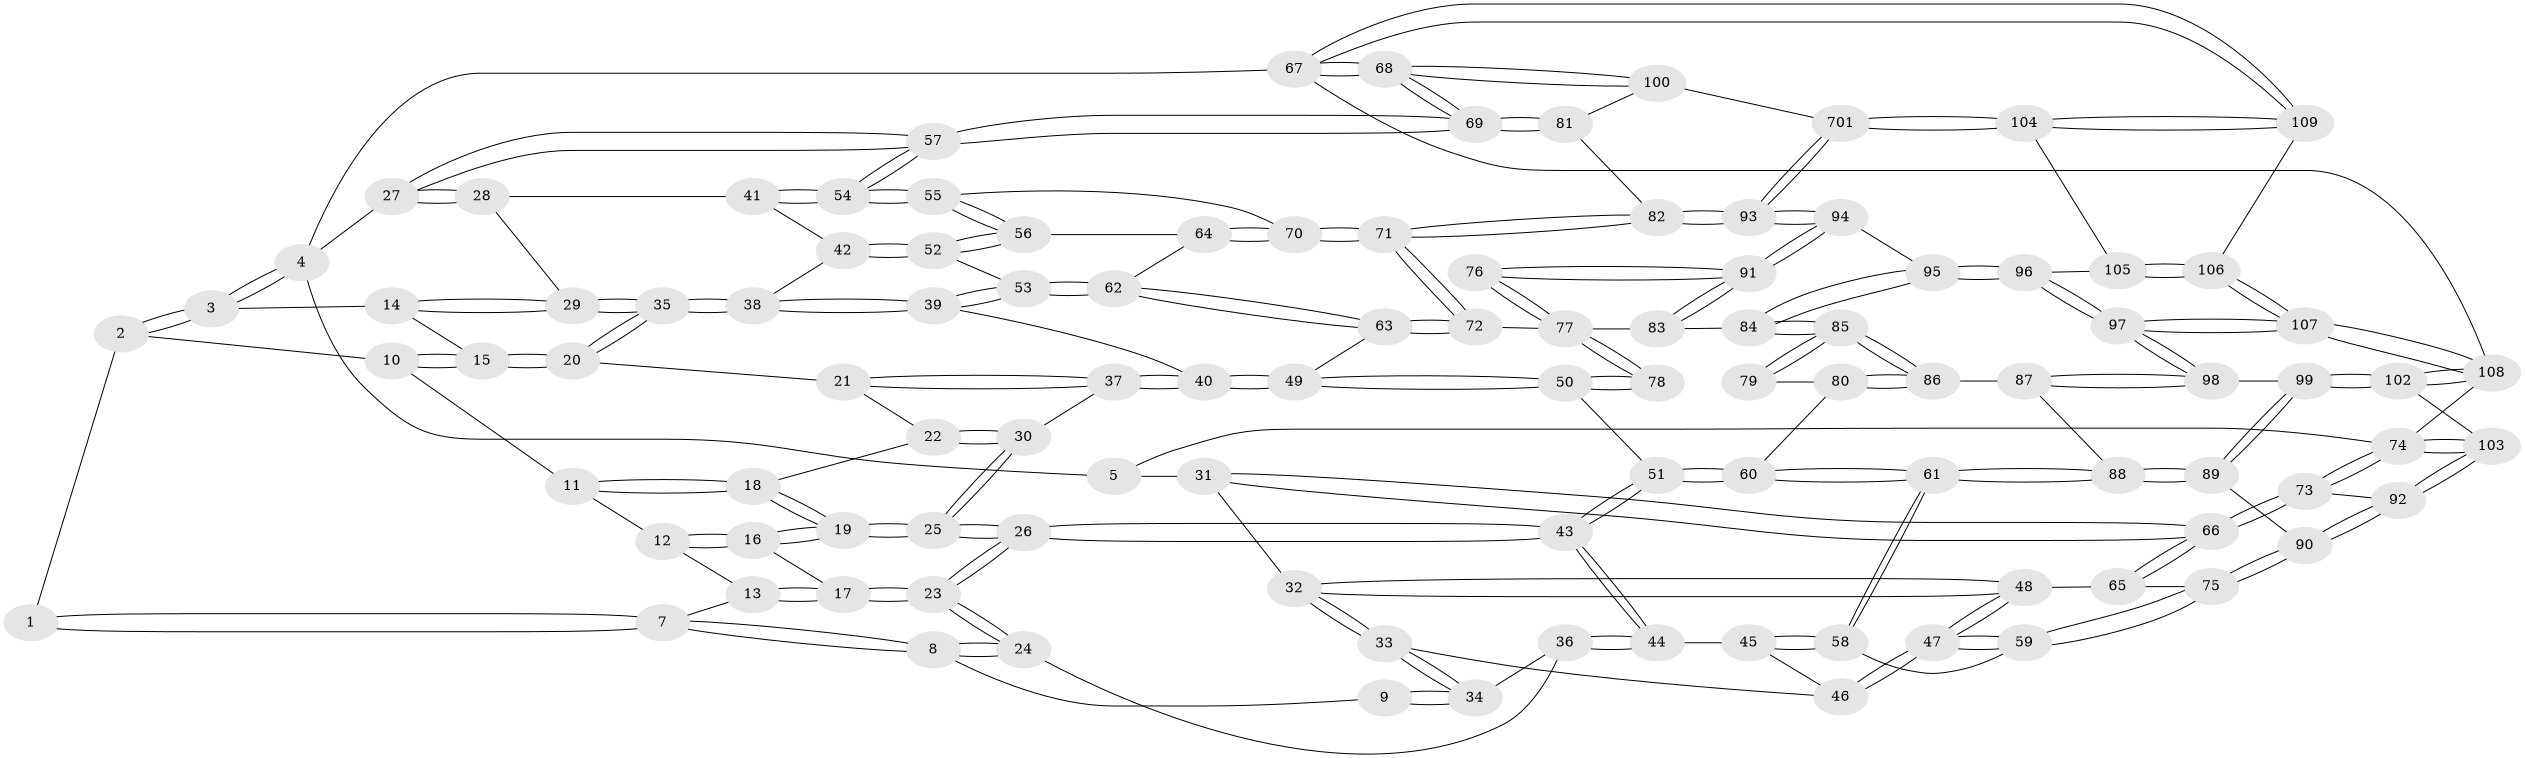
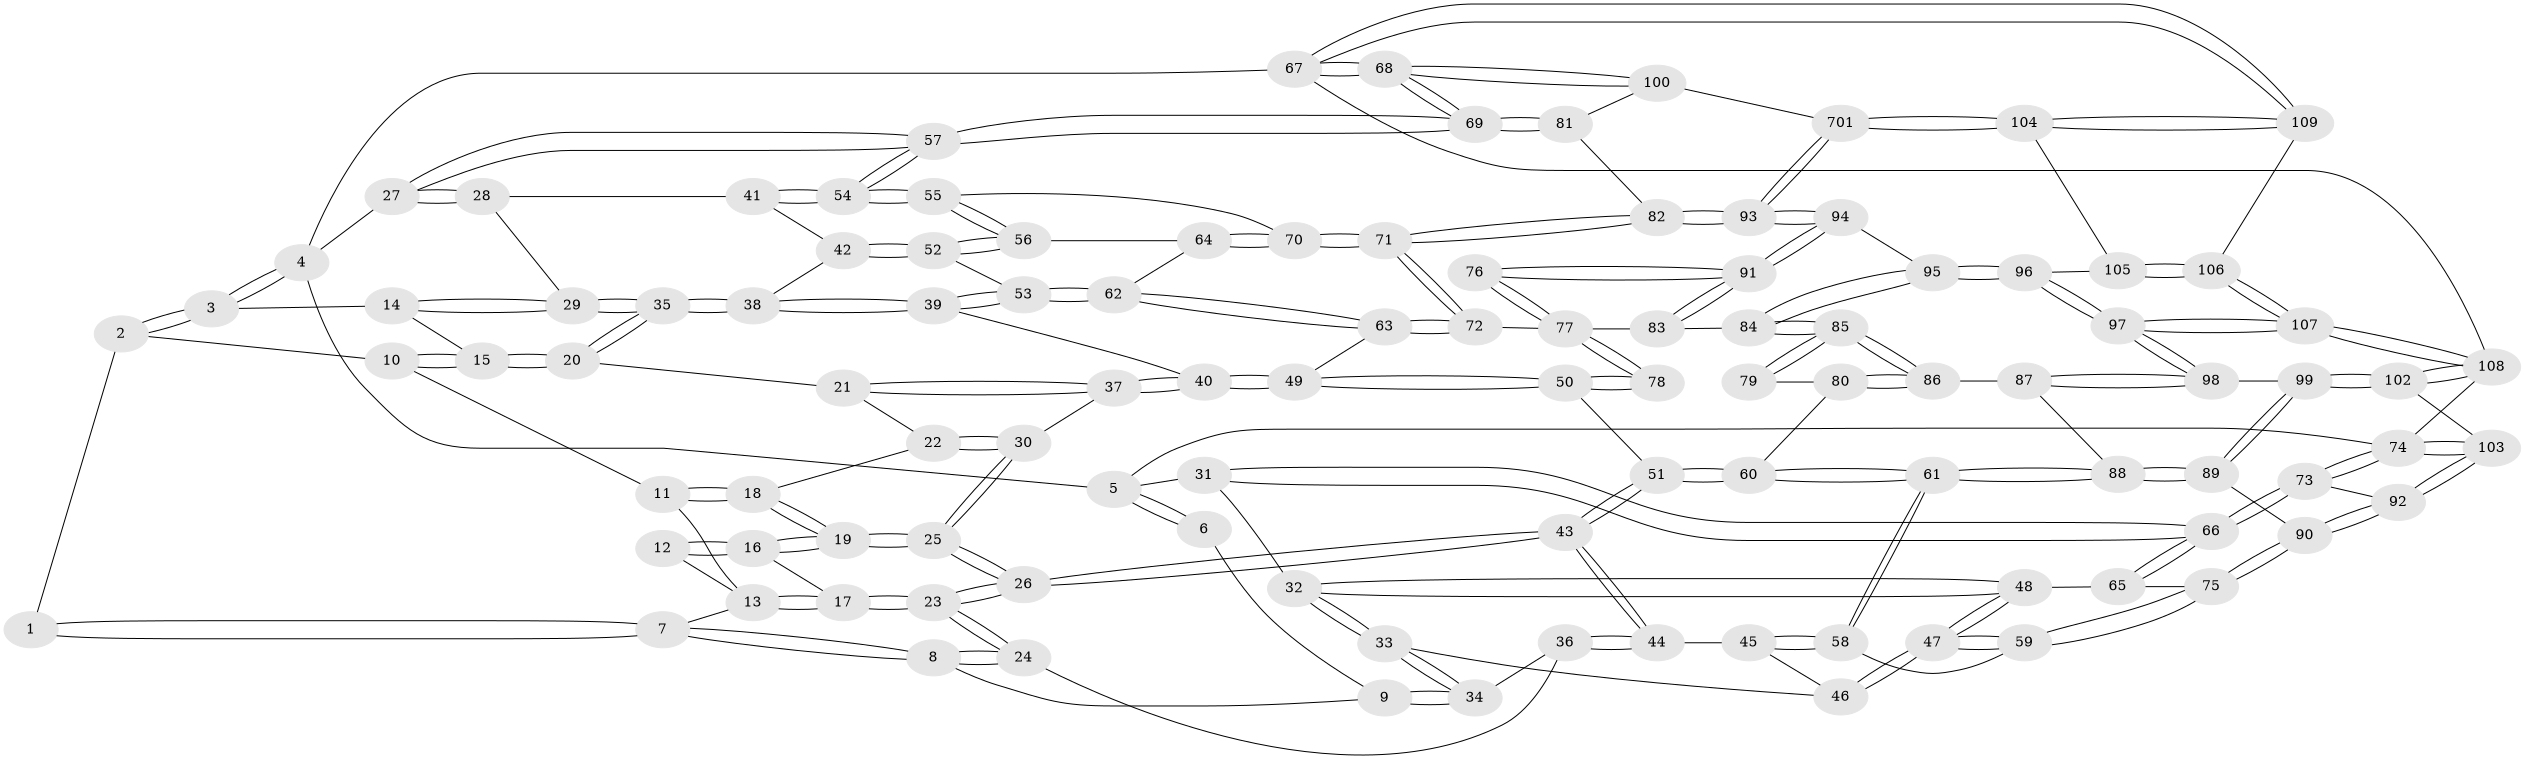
edge "11" -- "12": now "11" -- "13"
node "6": added
